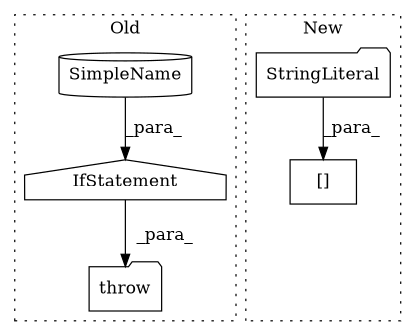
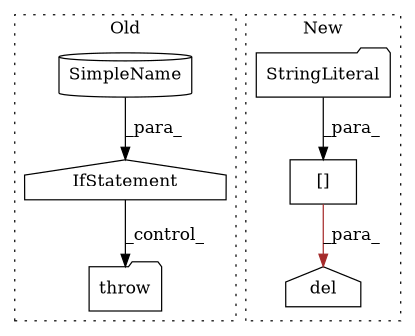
edge "IfStatement" -> "throw": label "_para_" -> "_control_"
node "del": added
